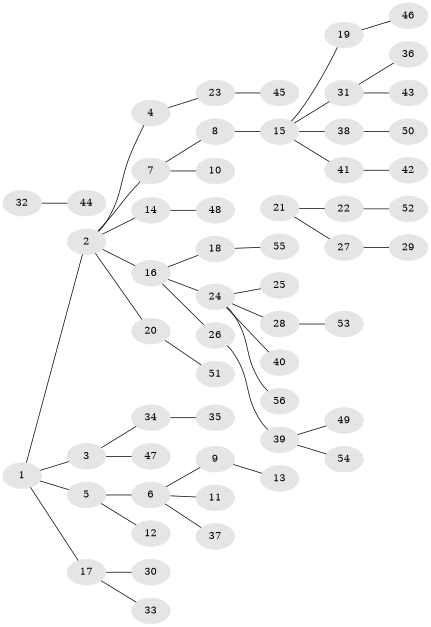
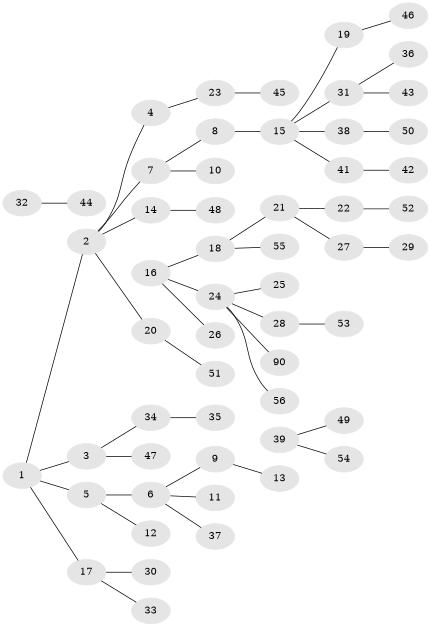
edge "21" -- "18": added
edge "2" -- "16": removed
node "40": label "40" -> "90"
edge "26" -- "39": removed
